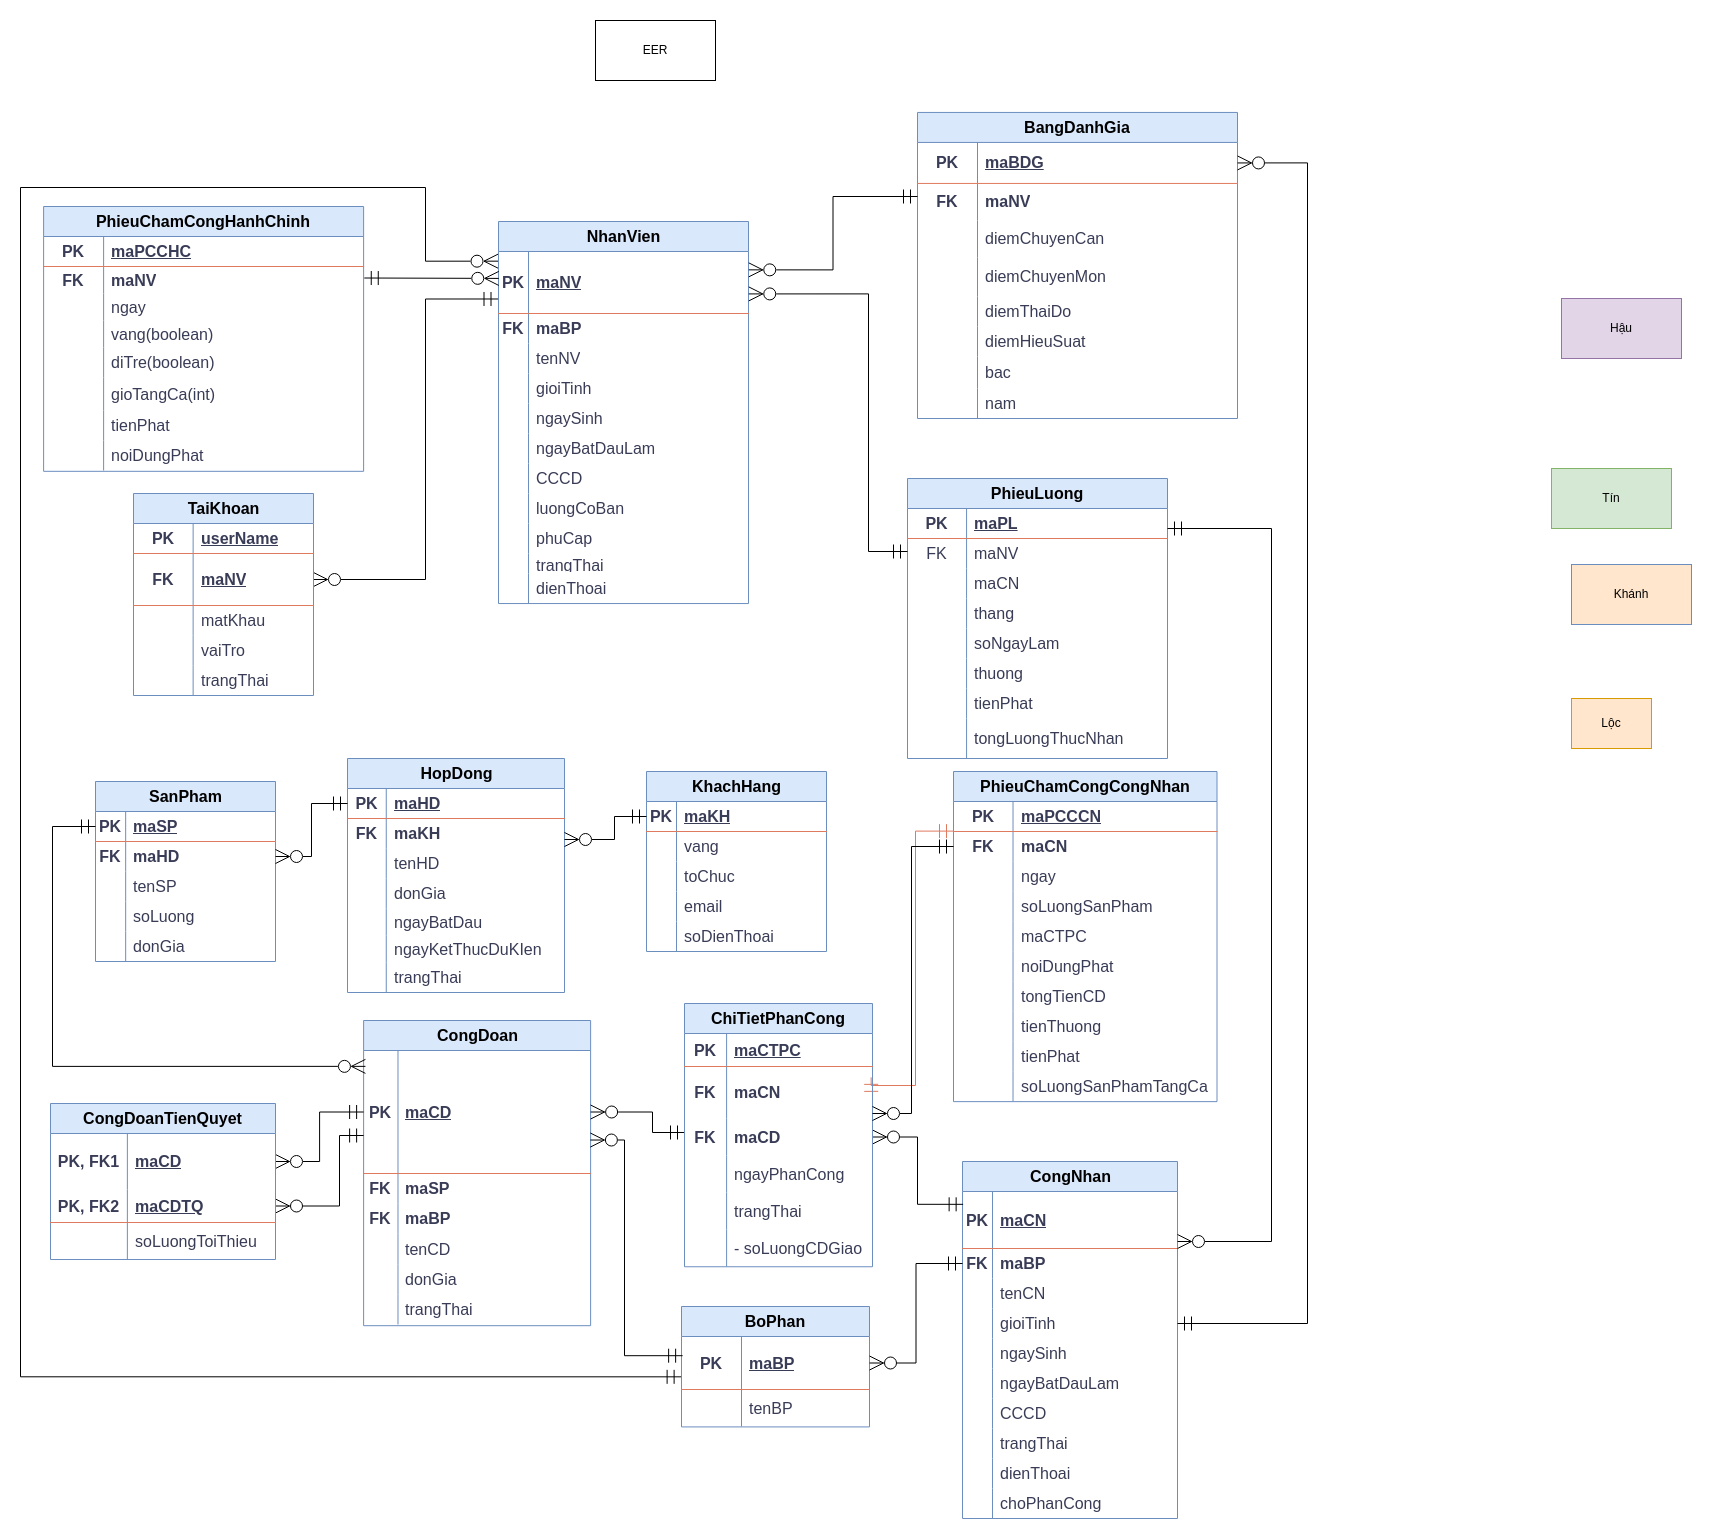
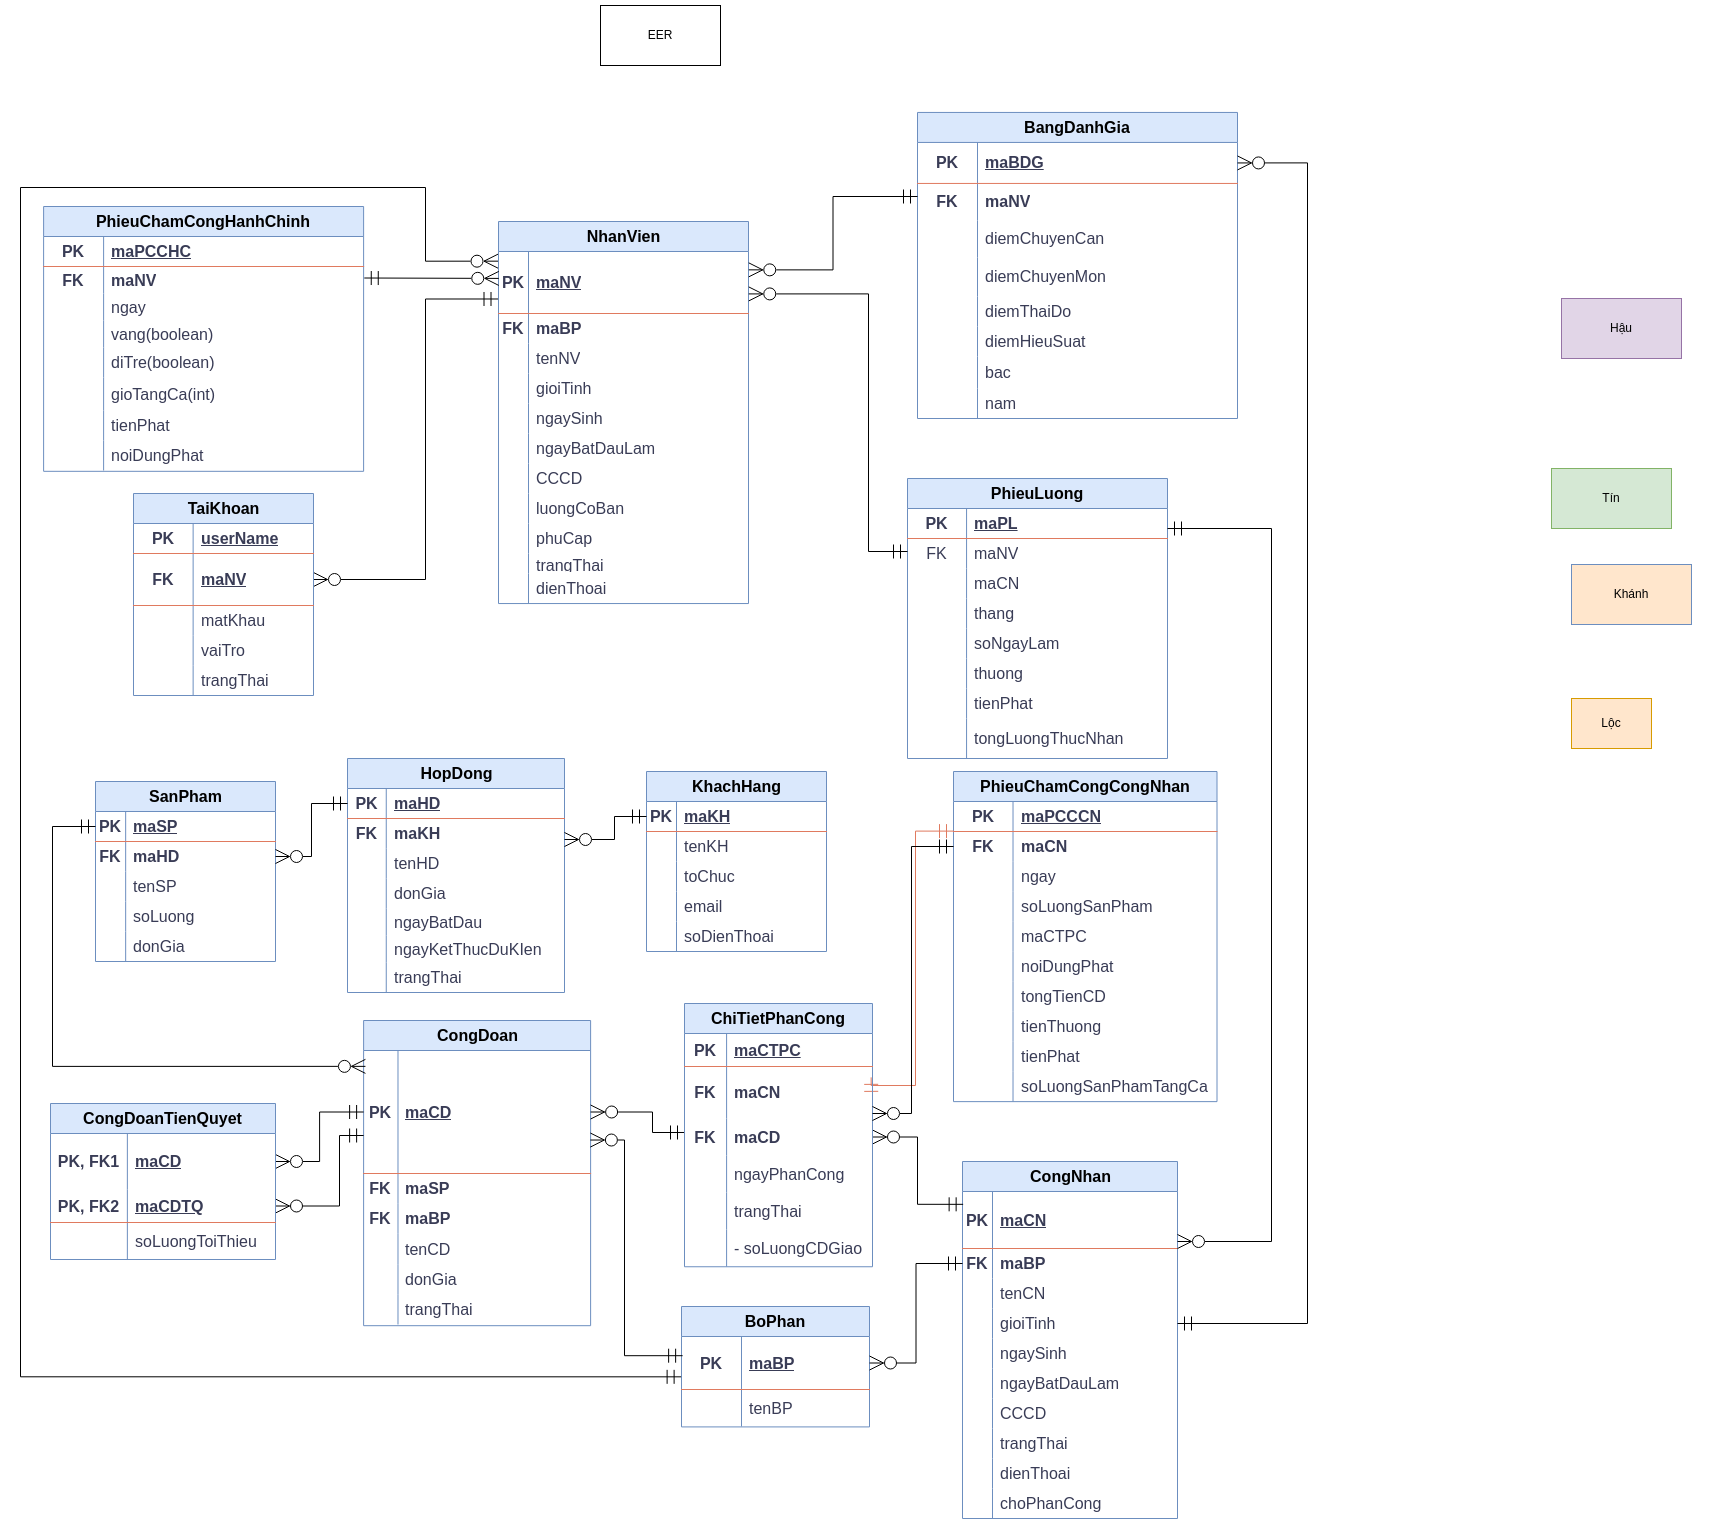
node "EER": moved (656, 51) -> (661, 36)
node "vang": label "vang" -> "tenKH"
